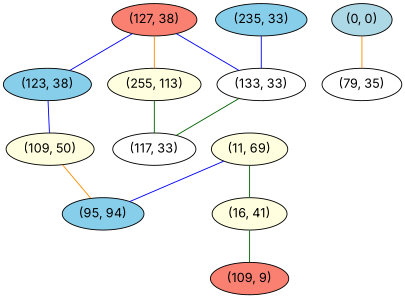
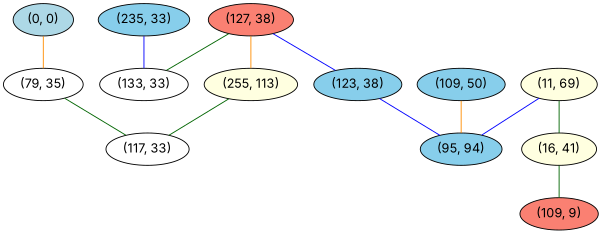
edge "(127, 38)" -- "(133, 33)": color blue -> darkgreen
edge "(123, 38)" -- "(109, 50)": now "(123, 38)" -- "(95, 94)"
edge "(133, 33)" -- "(117, 33)": now "(79, 35)" -- "(117, 33)"
node "(109, 50)": fillcolor lightyellow -> skyblue
